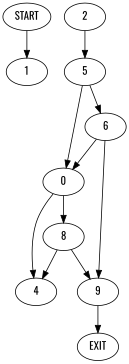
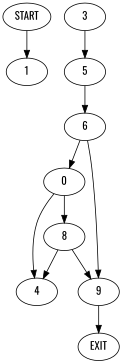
node "2": label "2" -> "3"
edge "5" -> "0": removed
